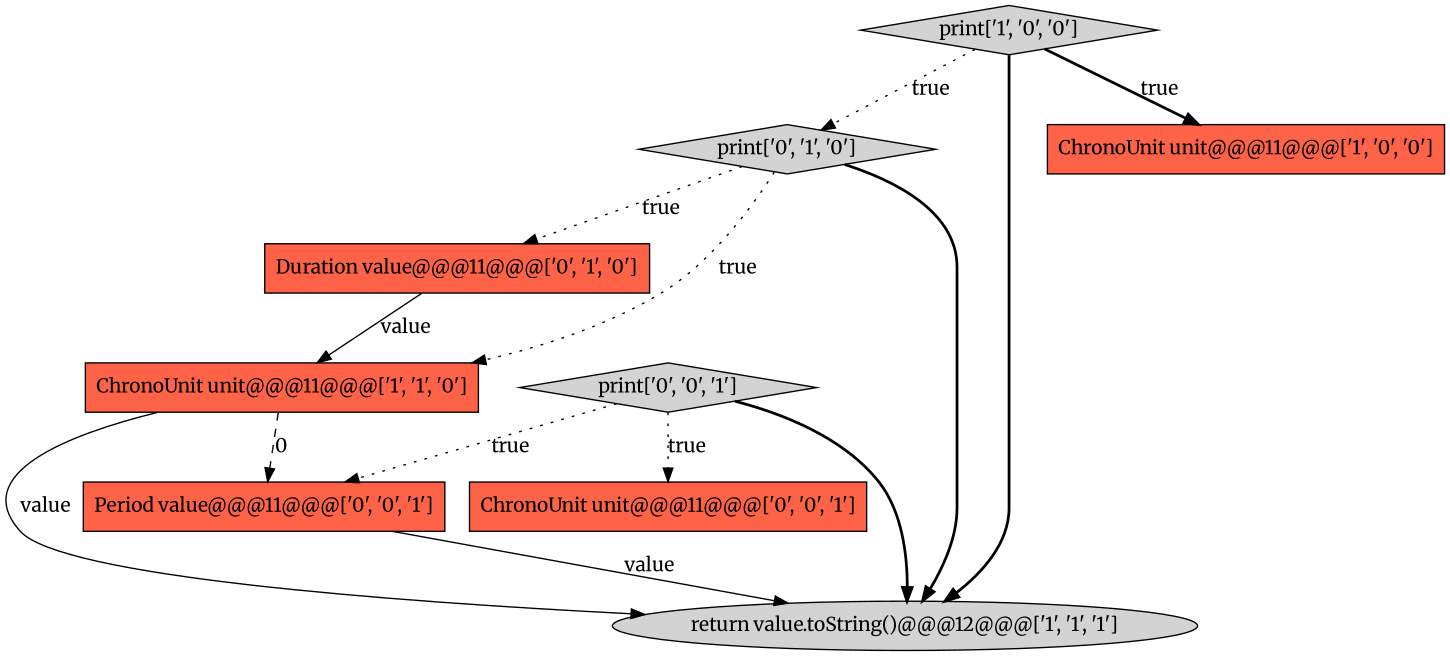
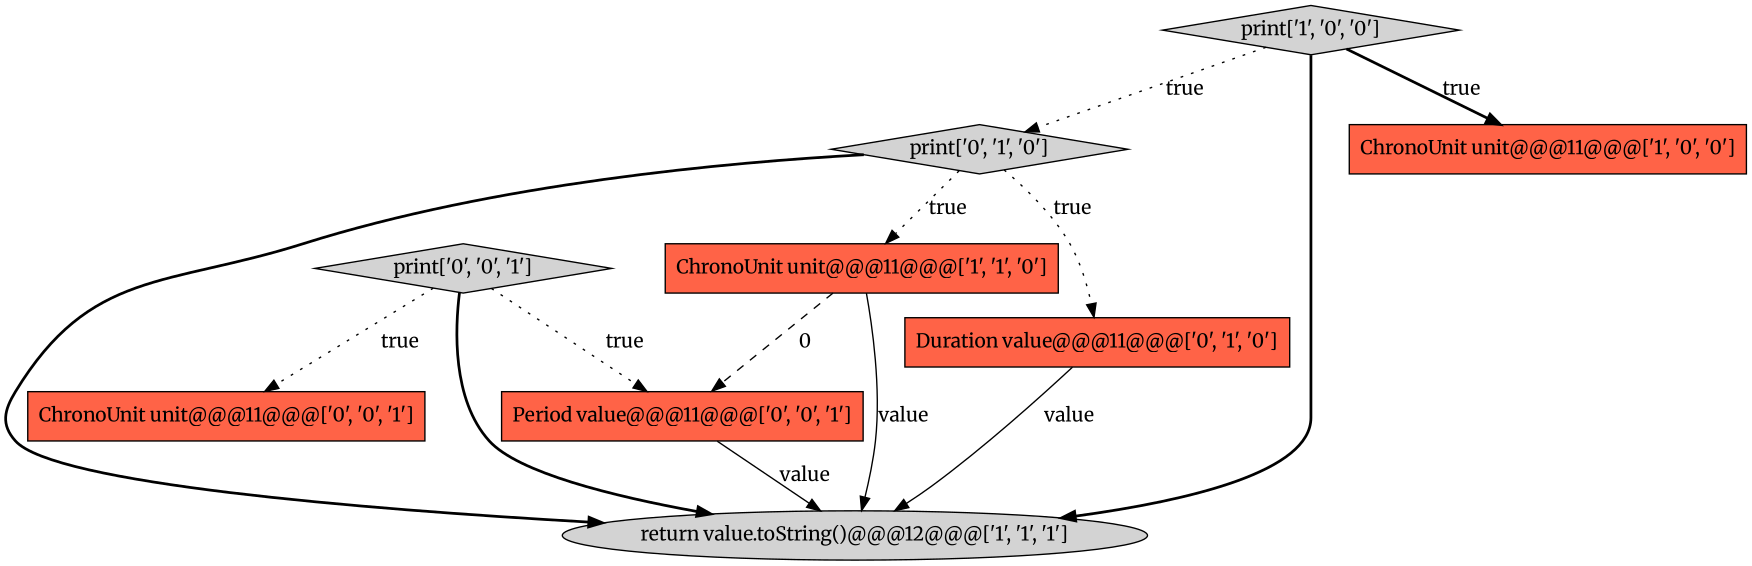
edge "Duration value@@@11@@@['0', '1', '0']" -> "ChronoUnit unit@@@11@@@['1', '1', '0']": now "Duration value@@@11@@@['0', '1', '0']" -> "return value.toString()@@@12@@@['1', '1', '1']"
